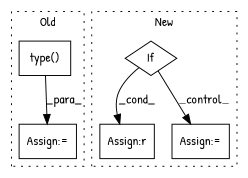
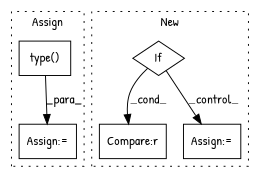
cluster "Old": label "Old" -> "Assign"
node "Assign:r": label "Assign:r" -> "Compare:r"
